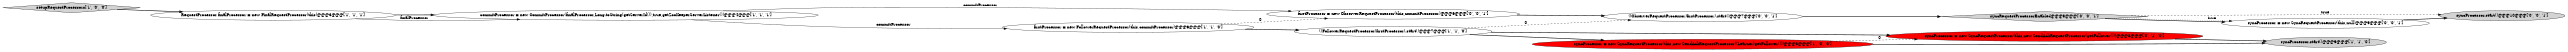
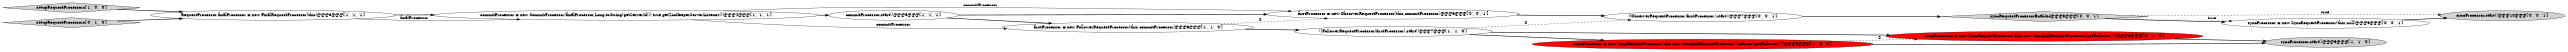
node "commitProcessor.start()@@@5@@@['1', '1', '1']": added
node "setupRequestProcessors['0', '1', '0']": added
